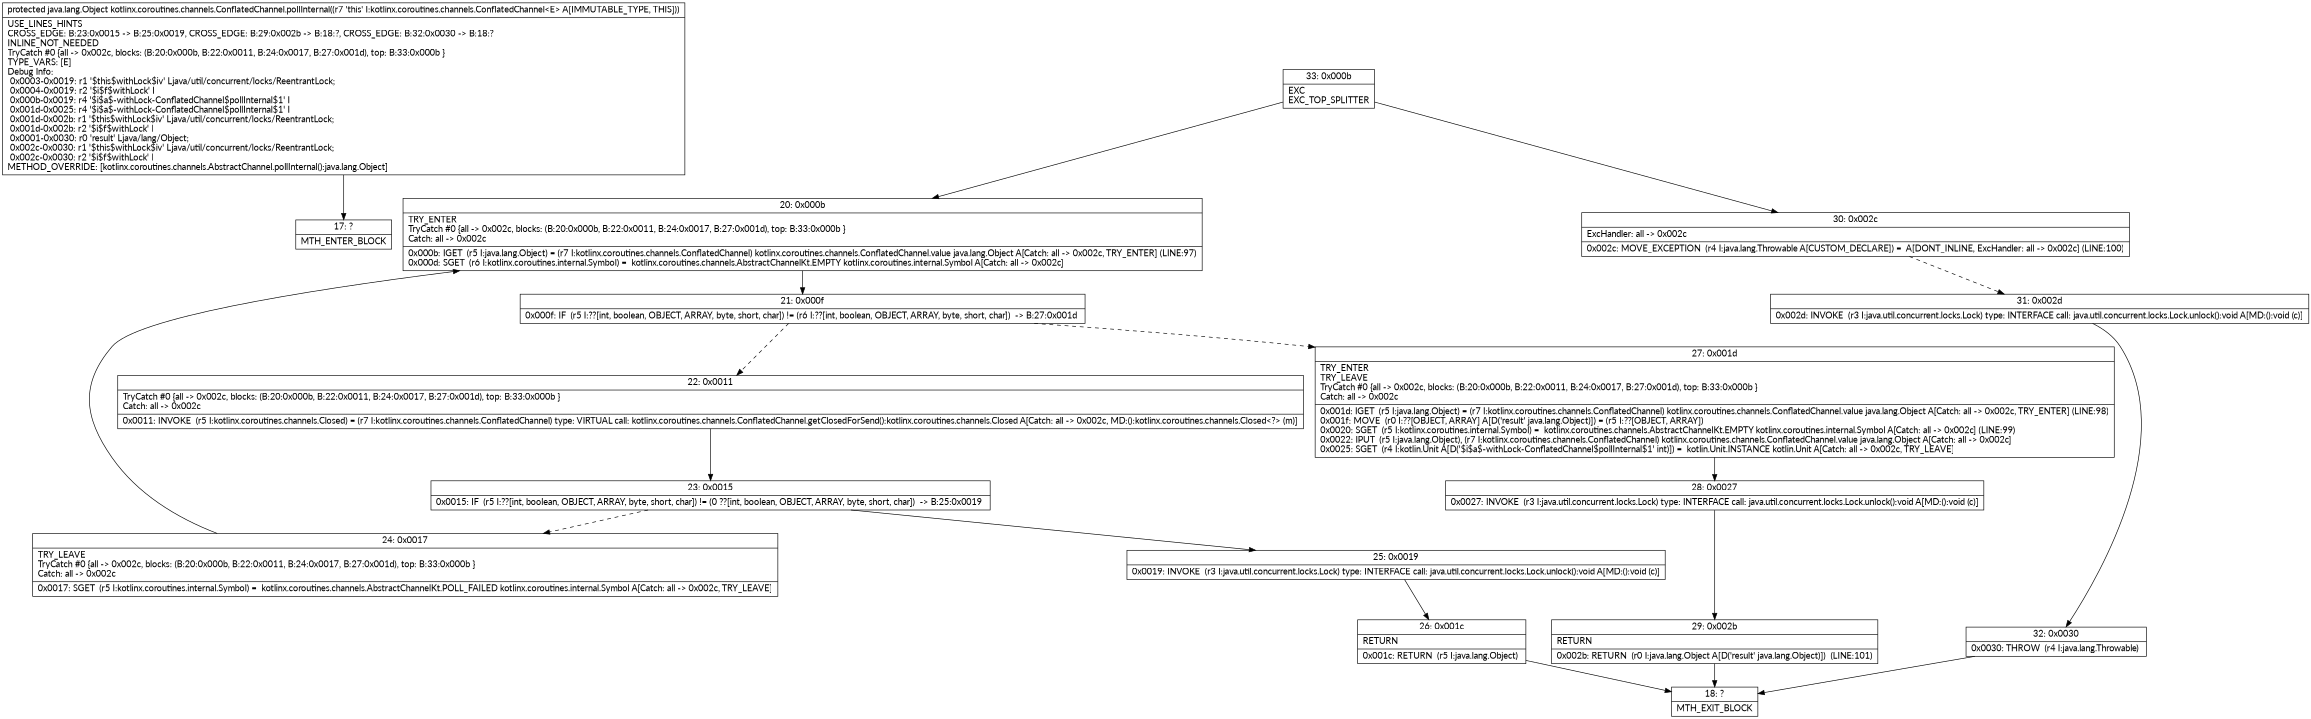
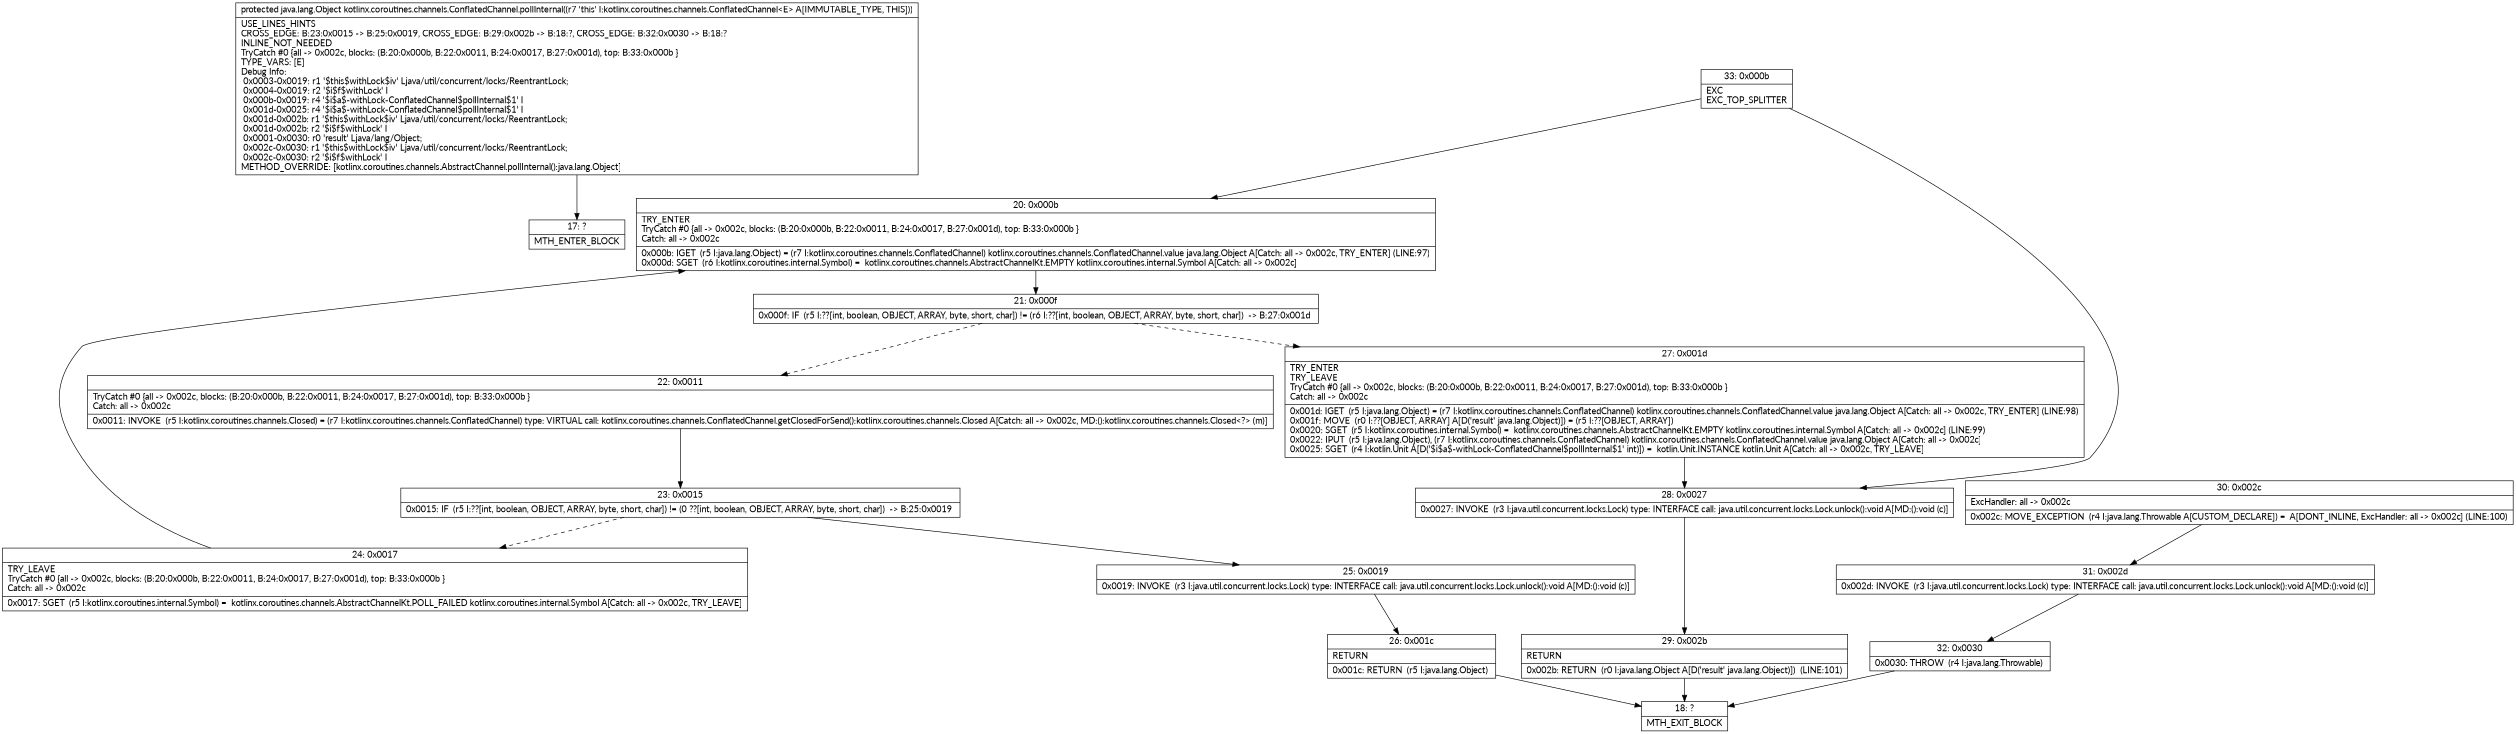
edge "33: 0x000b" -> "30: 0x002c": now "33: 0x000b" -> "28: 0x0027"
edge "30: 0x002c" -> "31: 0x002d": style dashed -> solid
